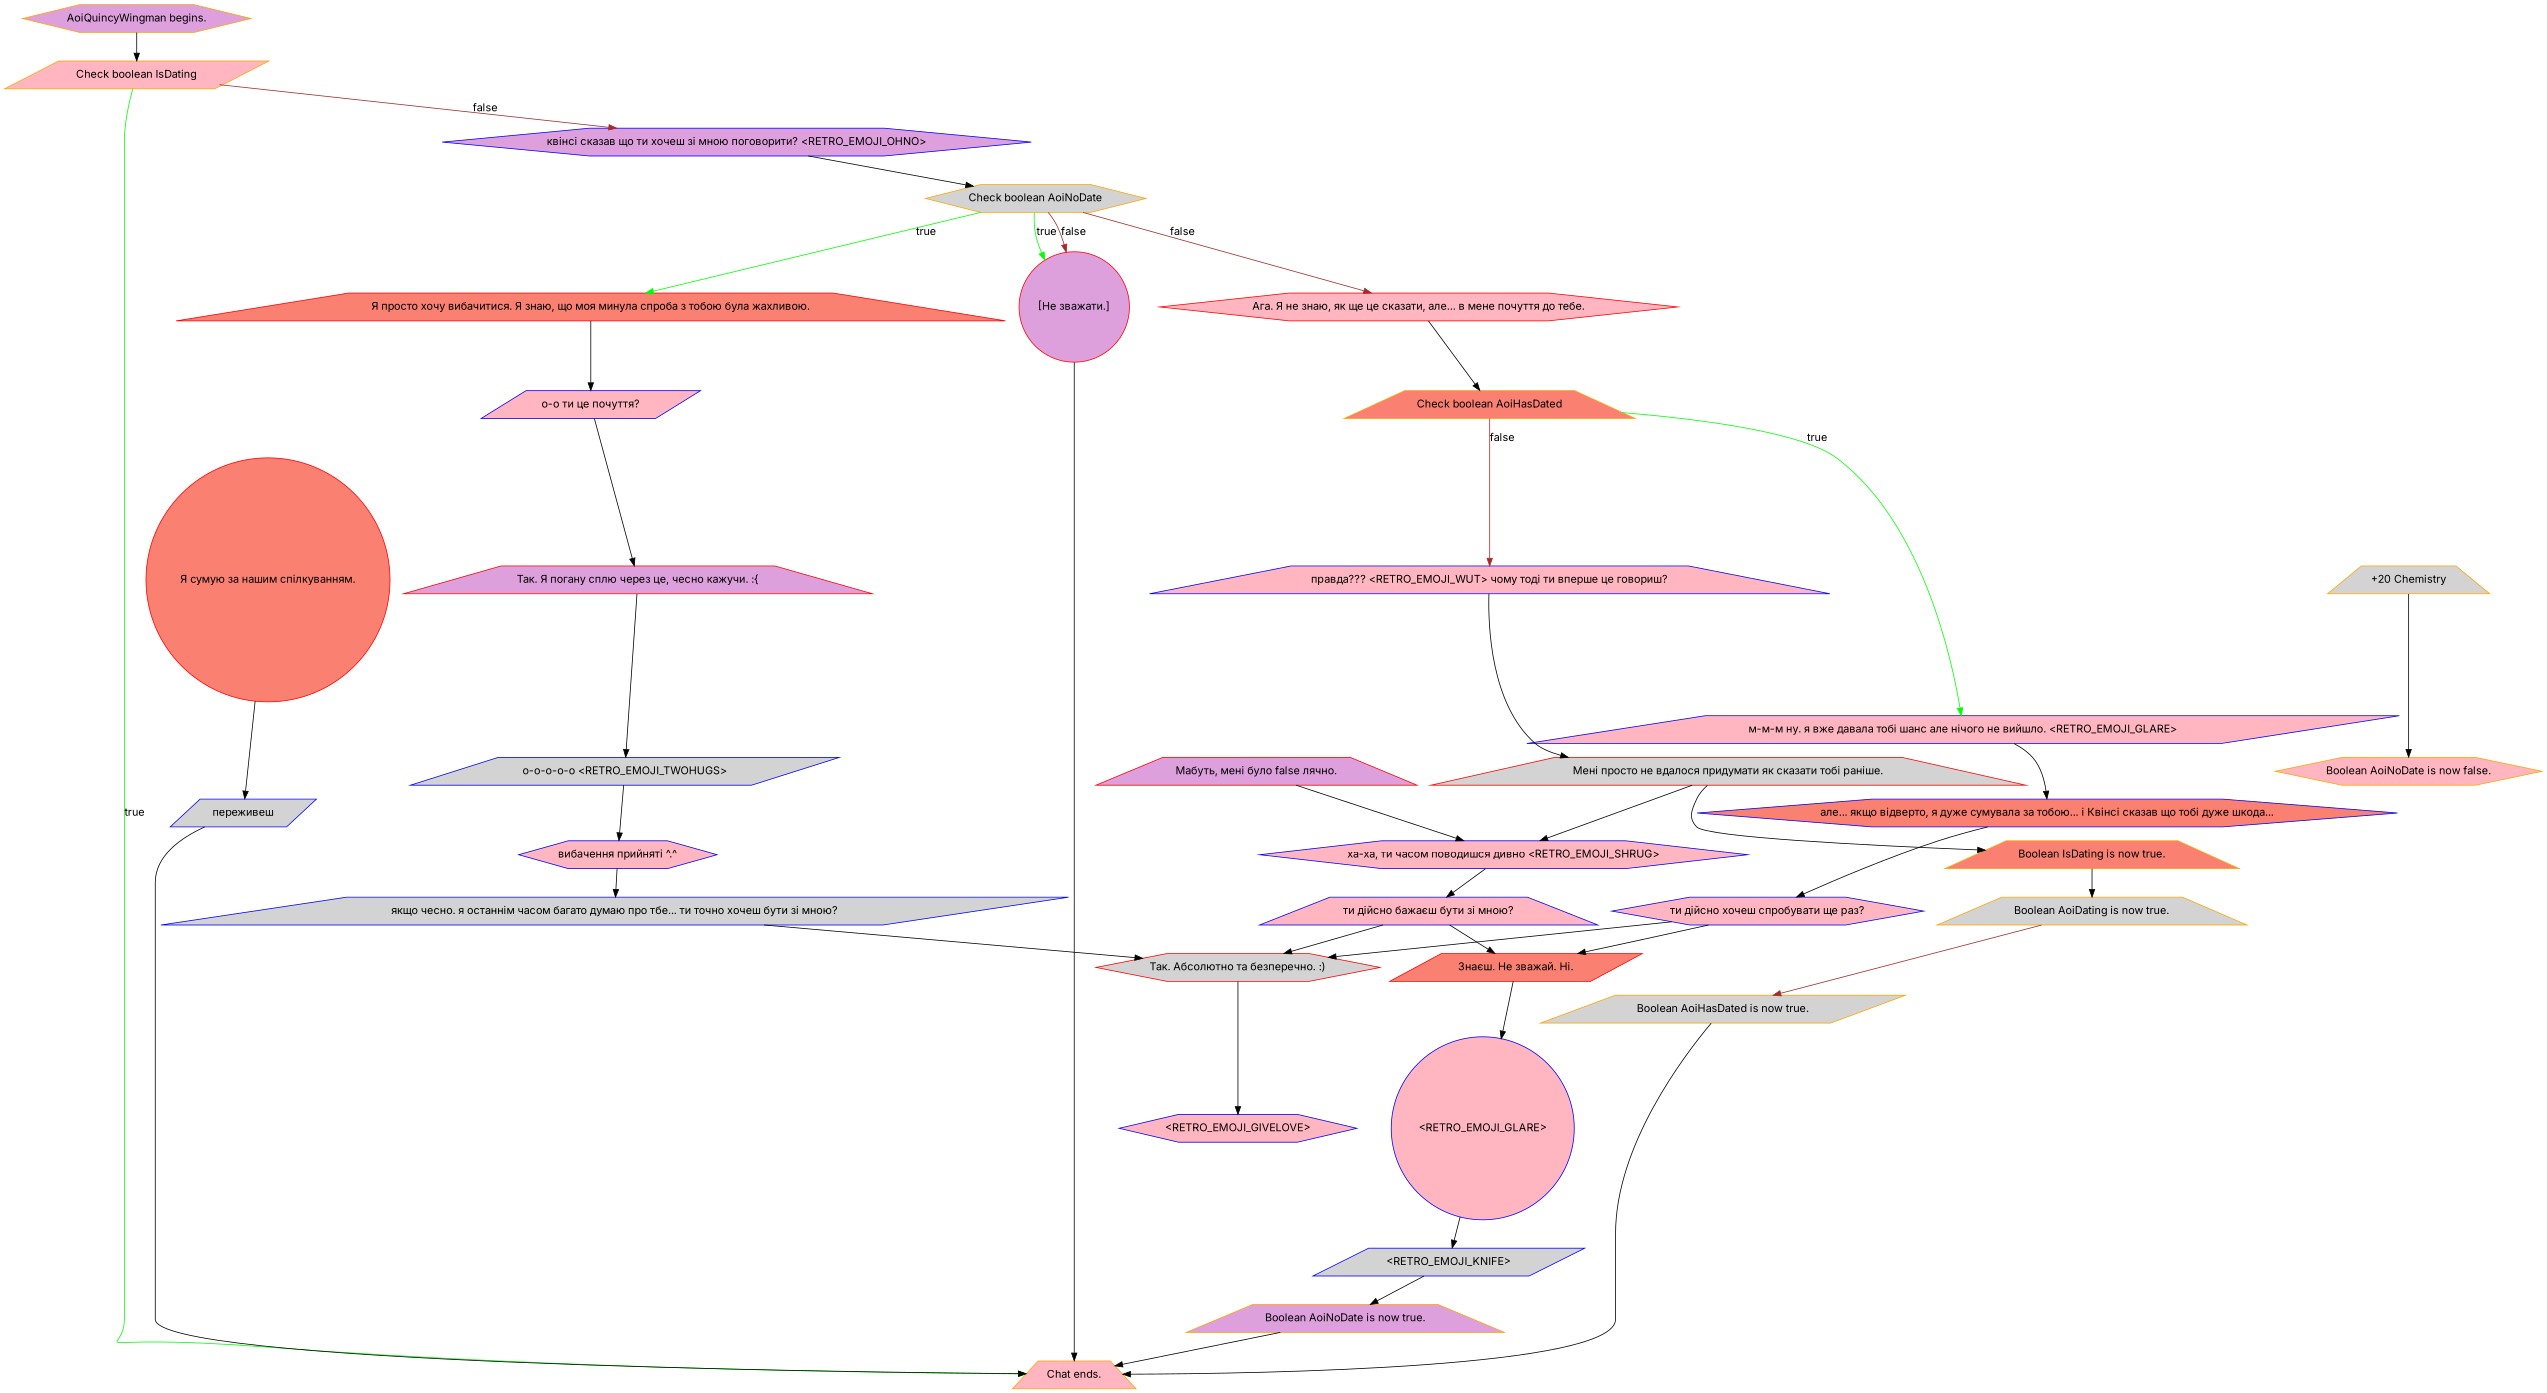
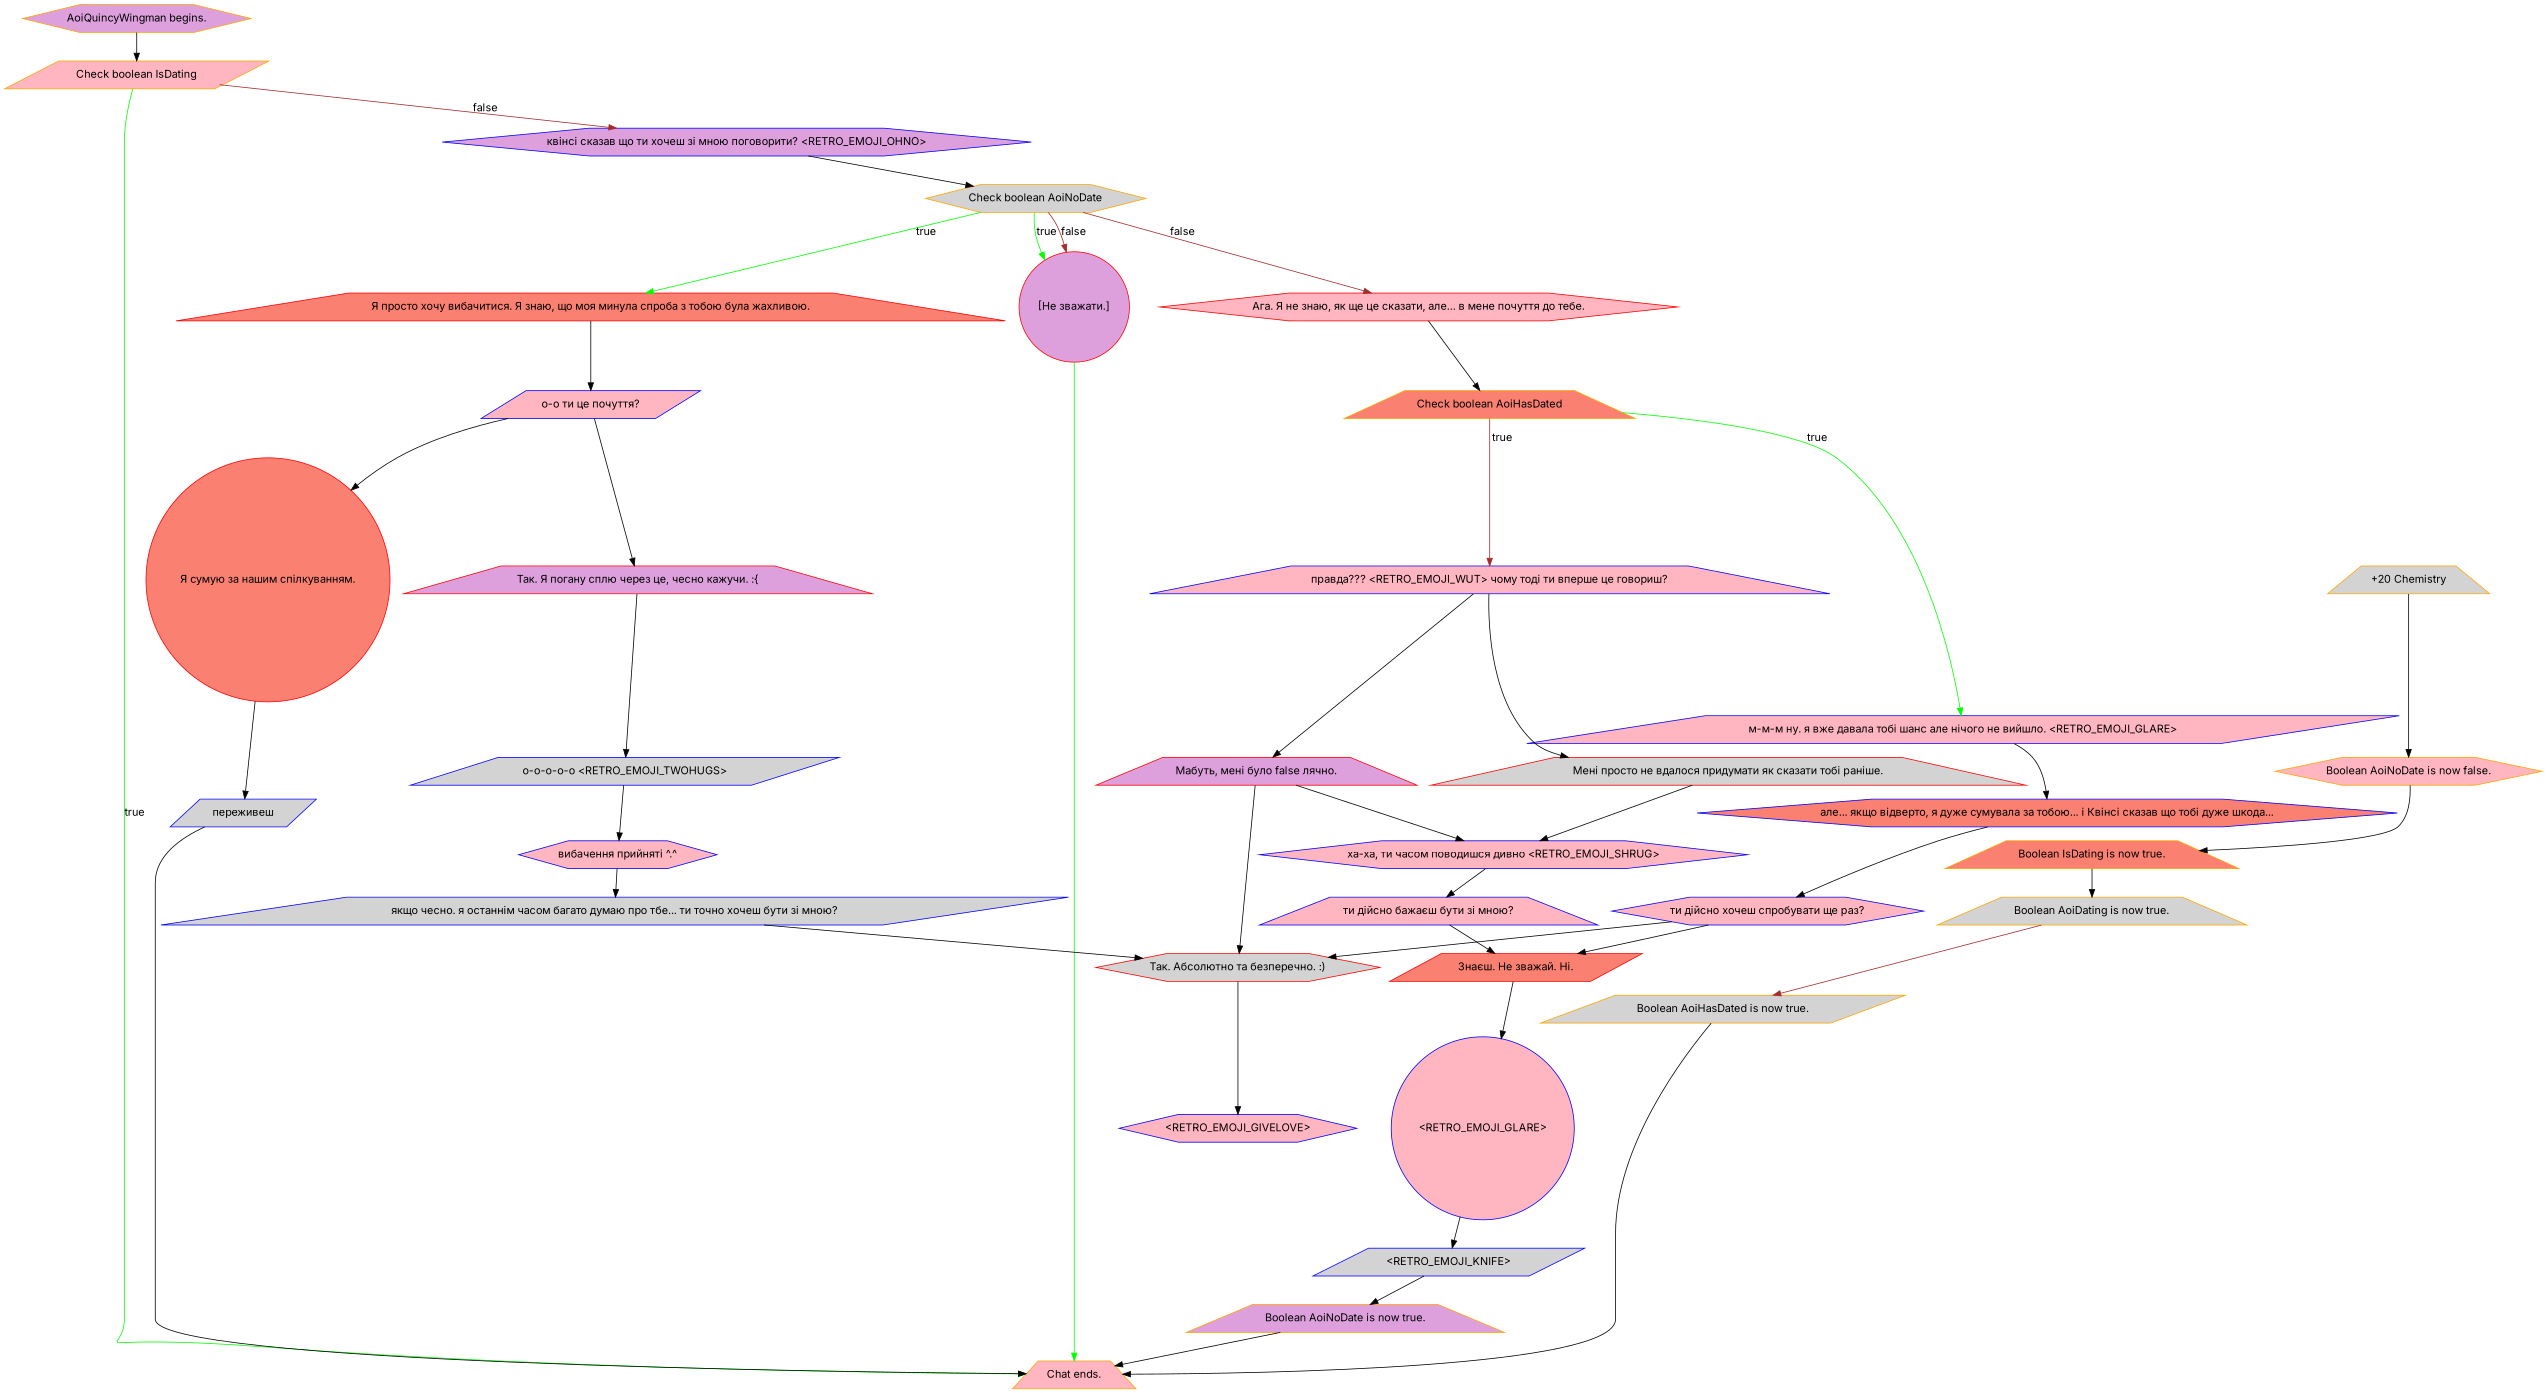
edge "Check boolean AoiHasDated" -> "правда??? <RETRO_EMOJI_WUT> чому тоді ти вперше це говориш?": label "false" -> "true"
edge "о-о ти це почуття?" -> "Я сумую за нашим спілкуванням.": added
edge "правда??? <RETRO_EMOJI_WUT> чому тоді ти вперше це говориш?" -> "Мабуть, мені було false лячно.": added
edge "Мені просто не вдалося придумати як сказати тобі раніше." -> "Boolean IsDating is now true.": now "Boolean AoiNoDate is now false." -> "Boolean IsDating is now true."
edge "[Не зважати.]" -> "Chat ends.": color black -> green
edge "ти дійсно бажаєш бути зі мною?" -> "Так. Абсолютно та безперечно. :)": now "Мабуть, мені було false лячно." -> "Так. Абсолютно та безперечно. :)"
